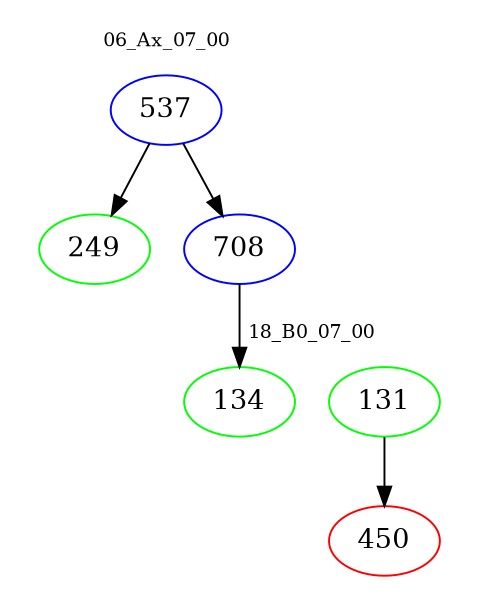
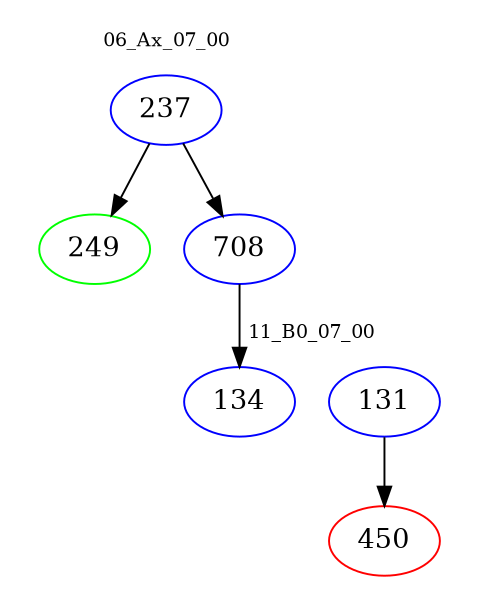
node "537": label "537" -> "237"
cluster "18_B0_07_00": label "18_B0_07_00" -> "11_B0_07_00"
node "134": color green -> blue
node "131": color green -> blue
